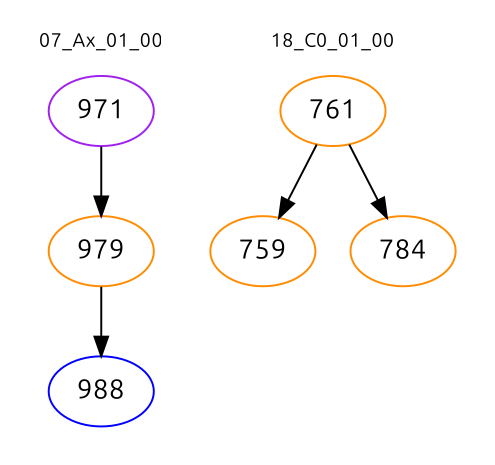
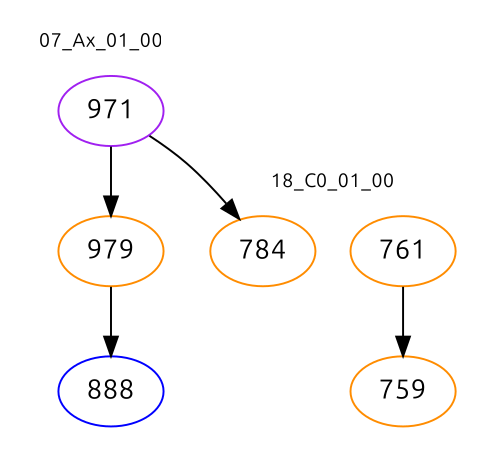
edge "761" -> "784": now "971" -> "784"
node "988": label "988" -> "888"
